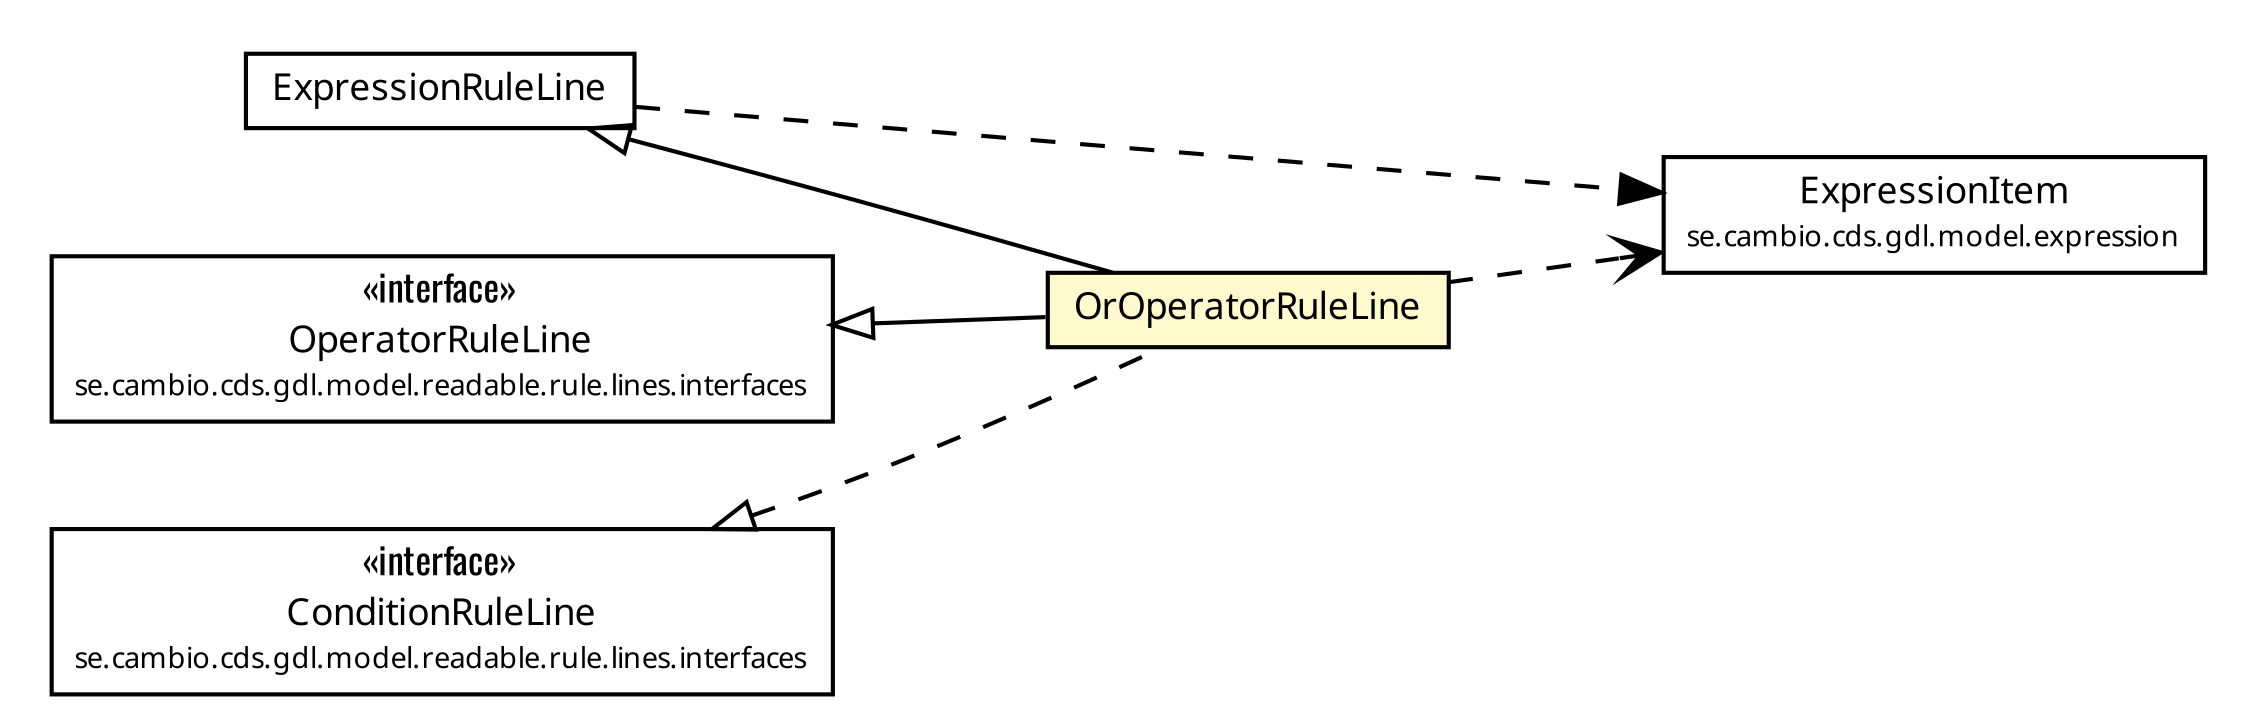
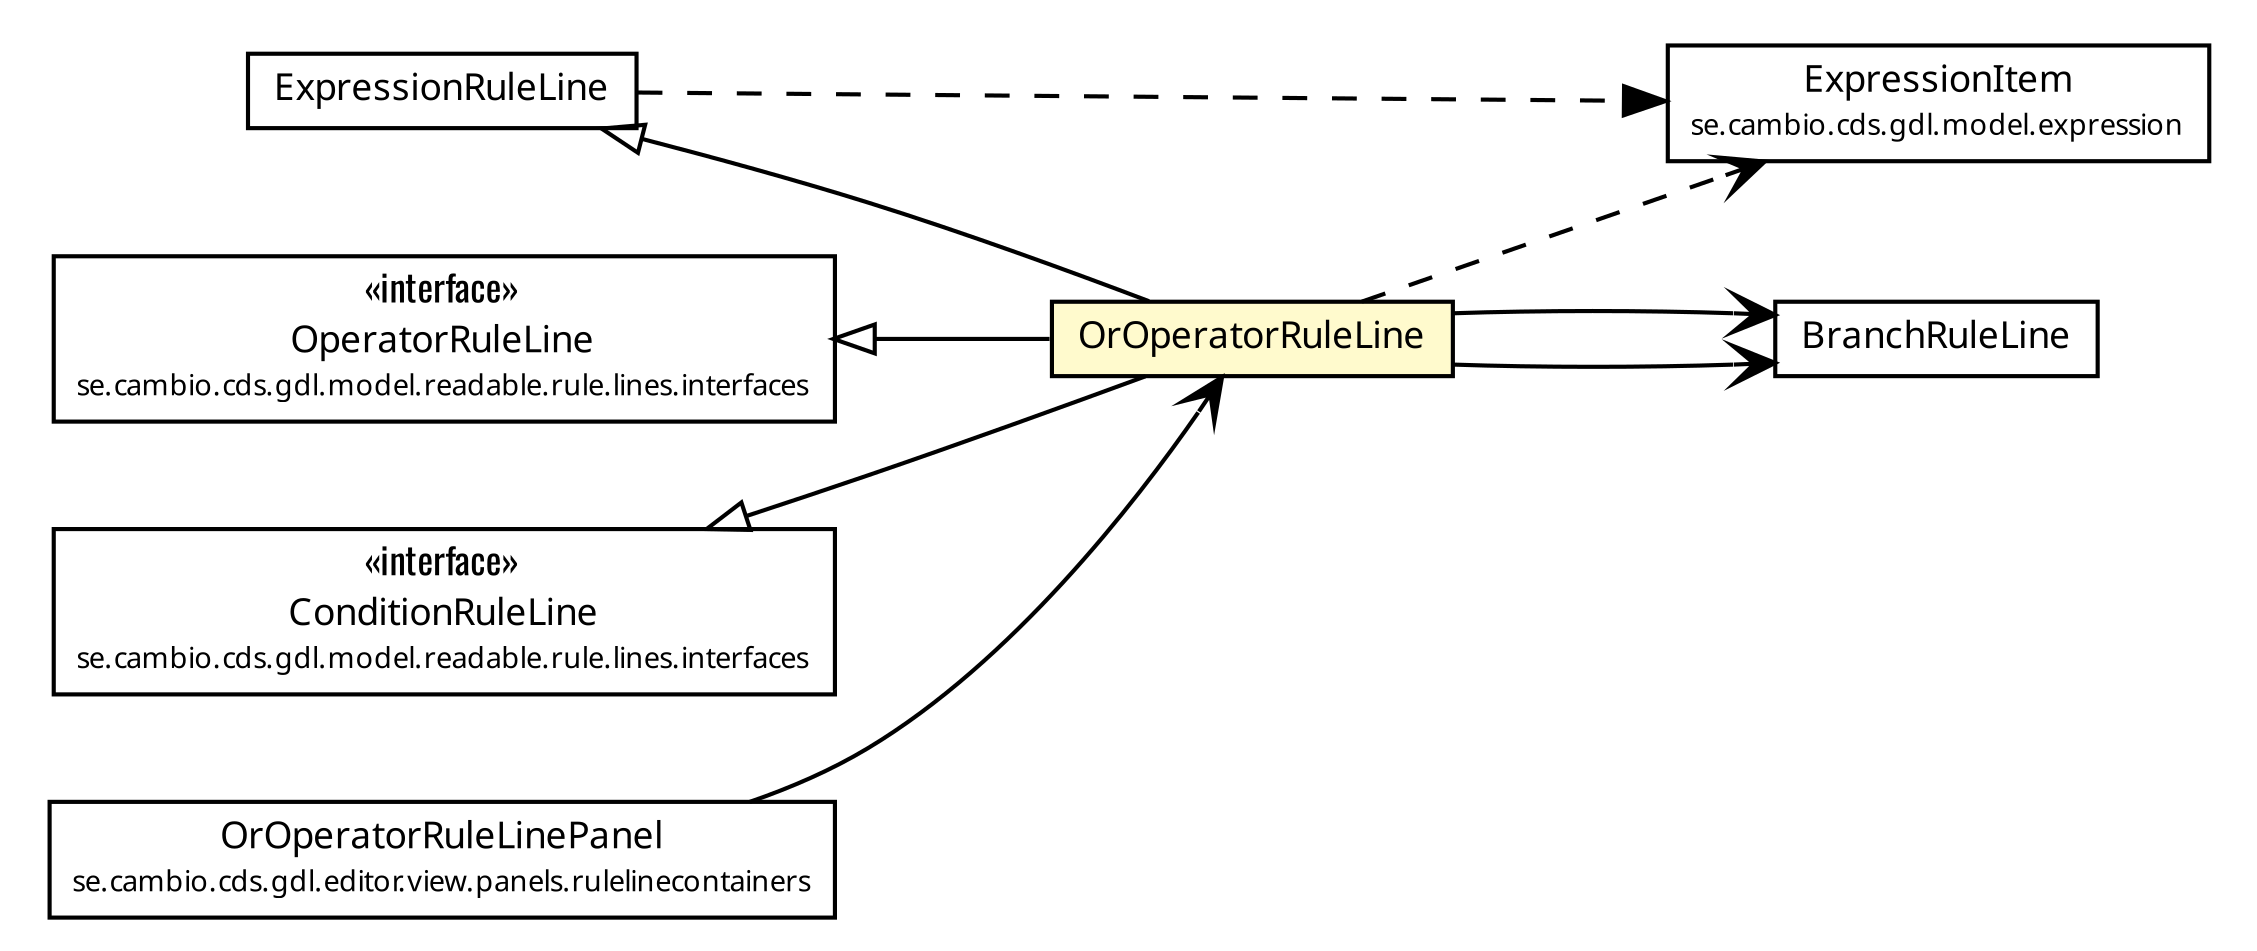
node "BranchRuleLine": added
edge "OrOperatorRuleLine" -> "ConditionRuleLine": style dashed -> solid
node "OrOperatorRuleLinePanel": added
